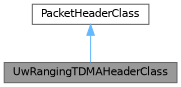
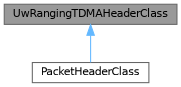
edge "UwRangingTDMAHeaderClass" -> "PacketHeaderClass": reversed
